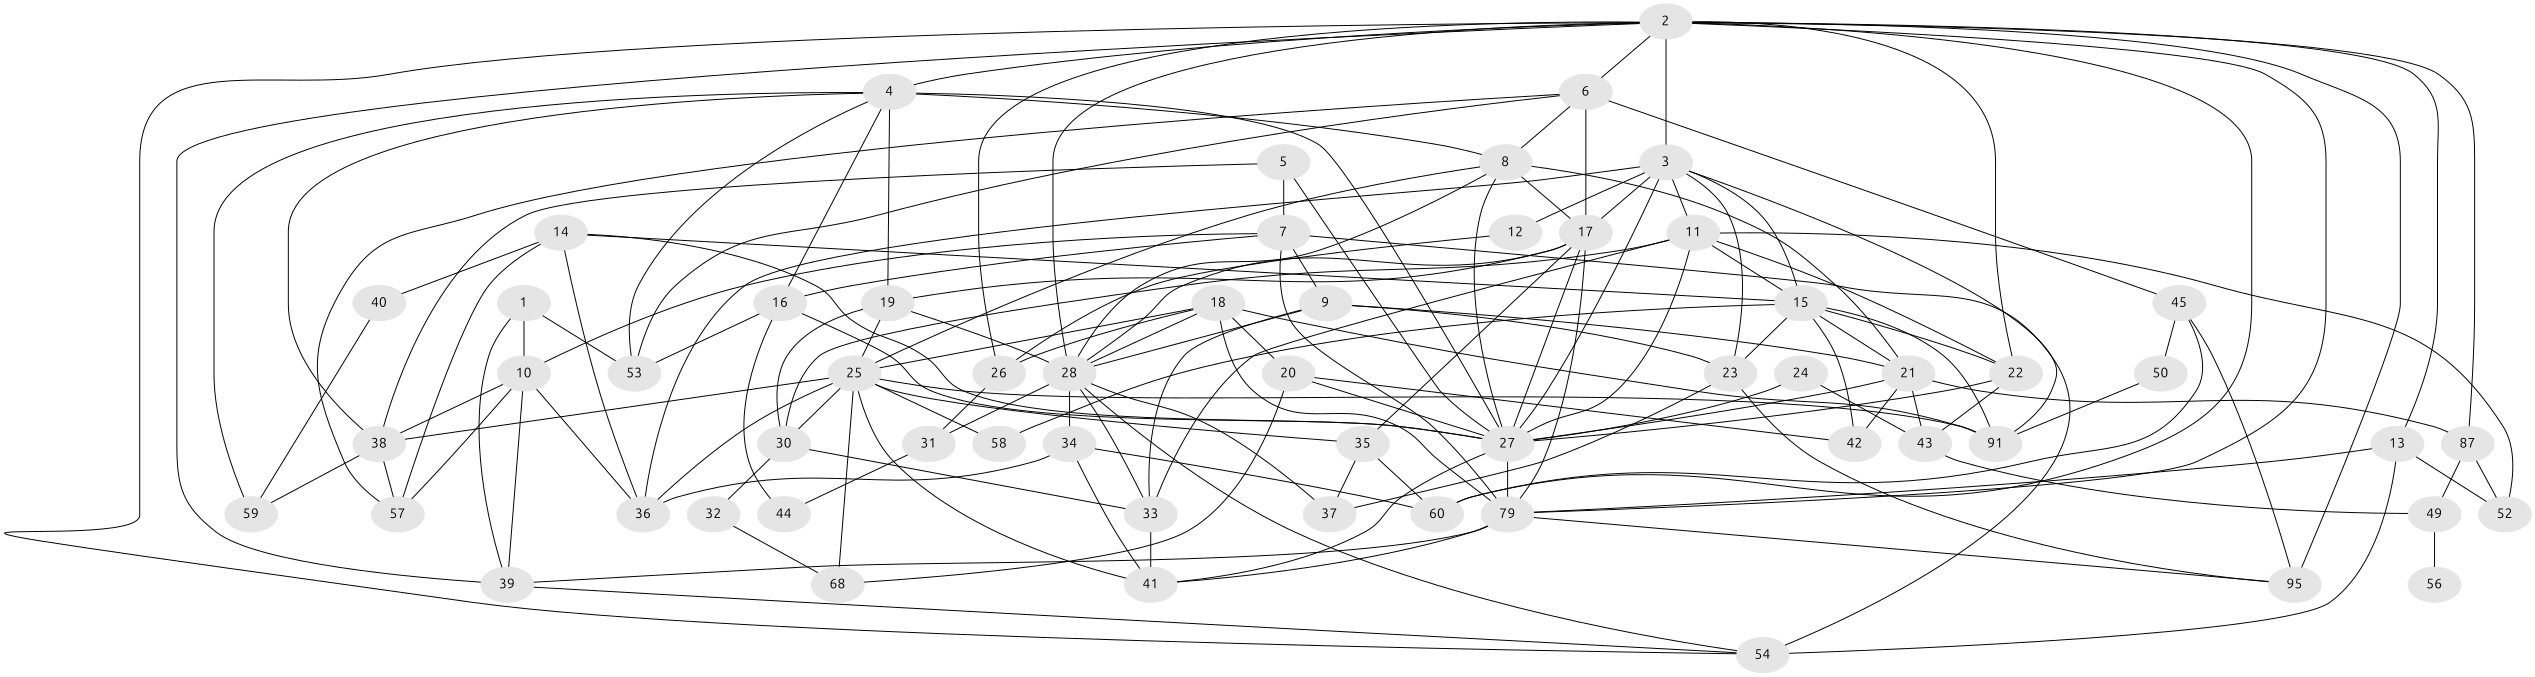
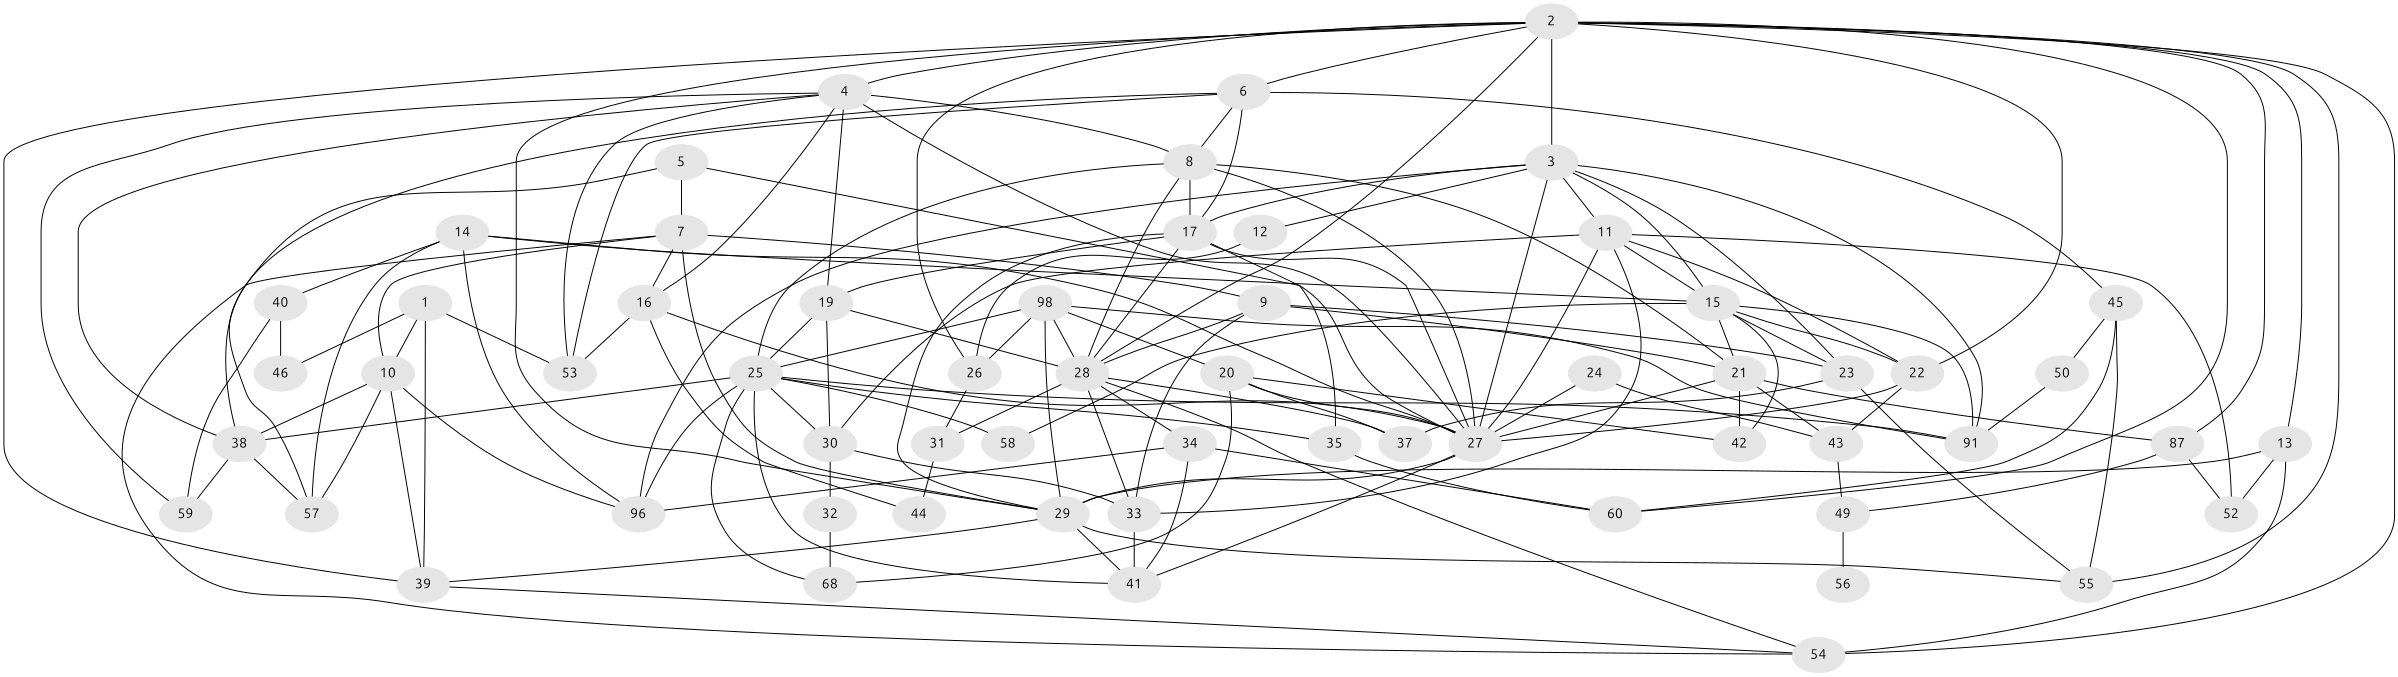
node "18": label "18" -> "98"
node "46": added
edge "35" -- "37": now "20" -- "37"
node "36": label "36" -> "96"
node "79": label "79" -> "29"
node "95": label "95" -> "55"
